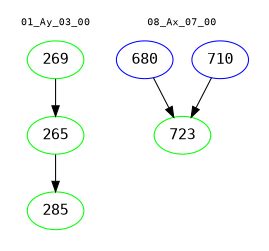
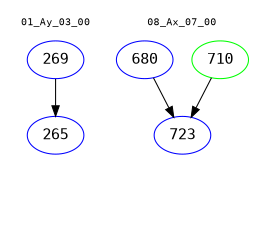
node "269": color green -> blue
node "710": color blue -> green
node "265": color green -> blue
node "723": color green -> blue
node "285": removed
